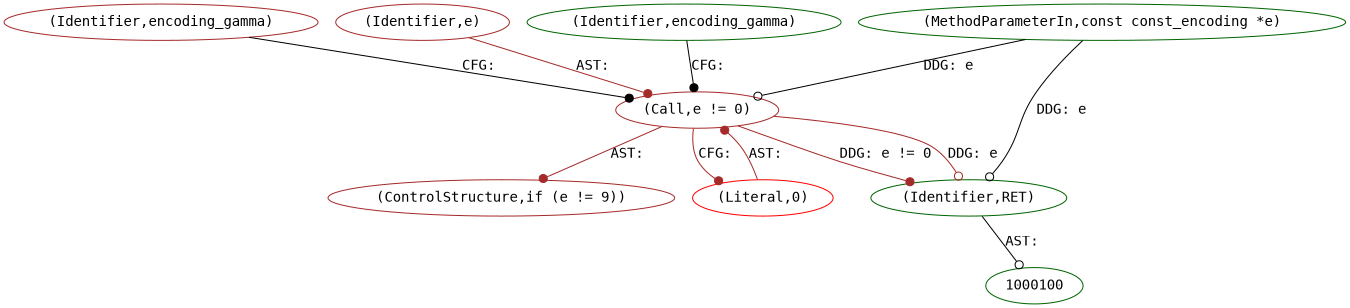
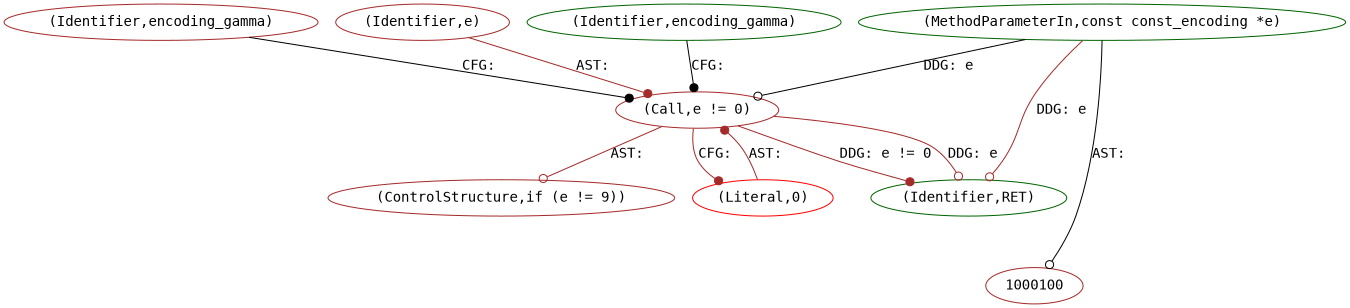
edge "(MethodParameterIn,const const_encoding *e)" -> "(Identifier,RET)": color black -> brown
edge "(Call,e != 0)" -> "(ControlStructure,if (e != 9))": arrowhead dot -> odot
edge "(Identifier,RET)" -> "1000100": now "(MethodParameterIn,const const_encoding *e)" -> "1000100"
node "1000100": color darkgreen -> brown
